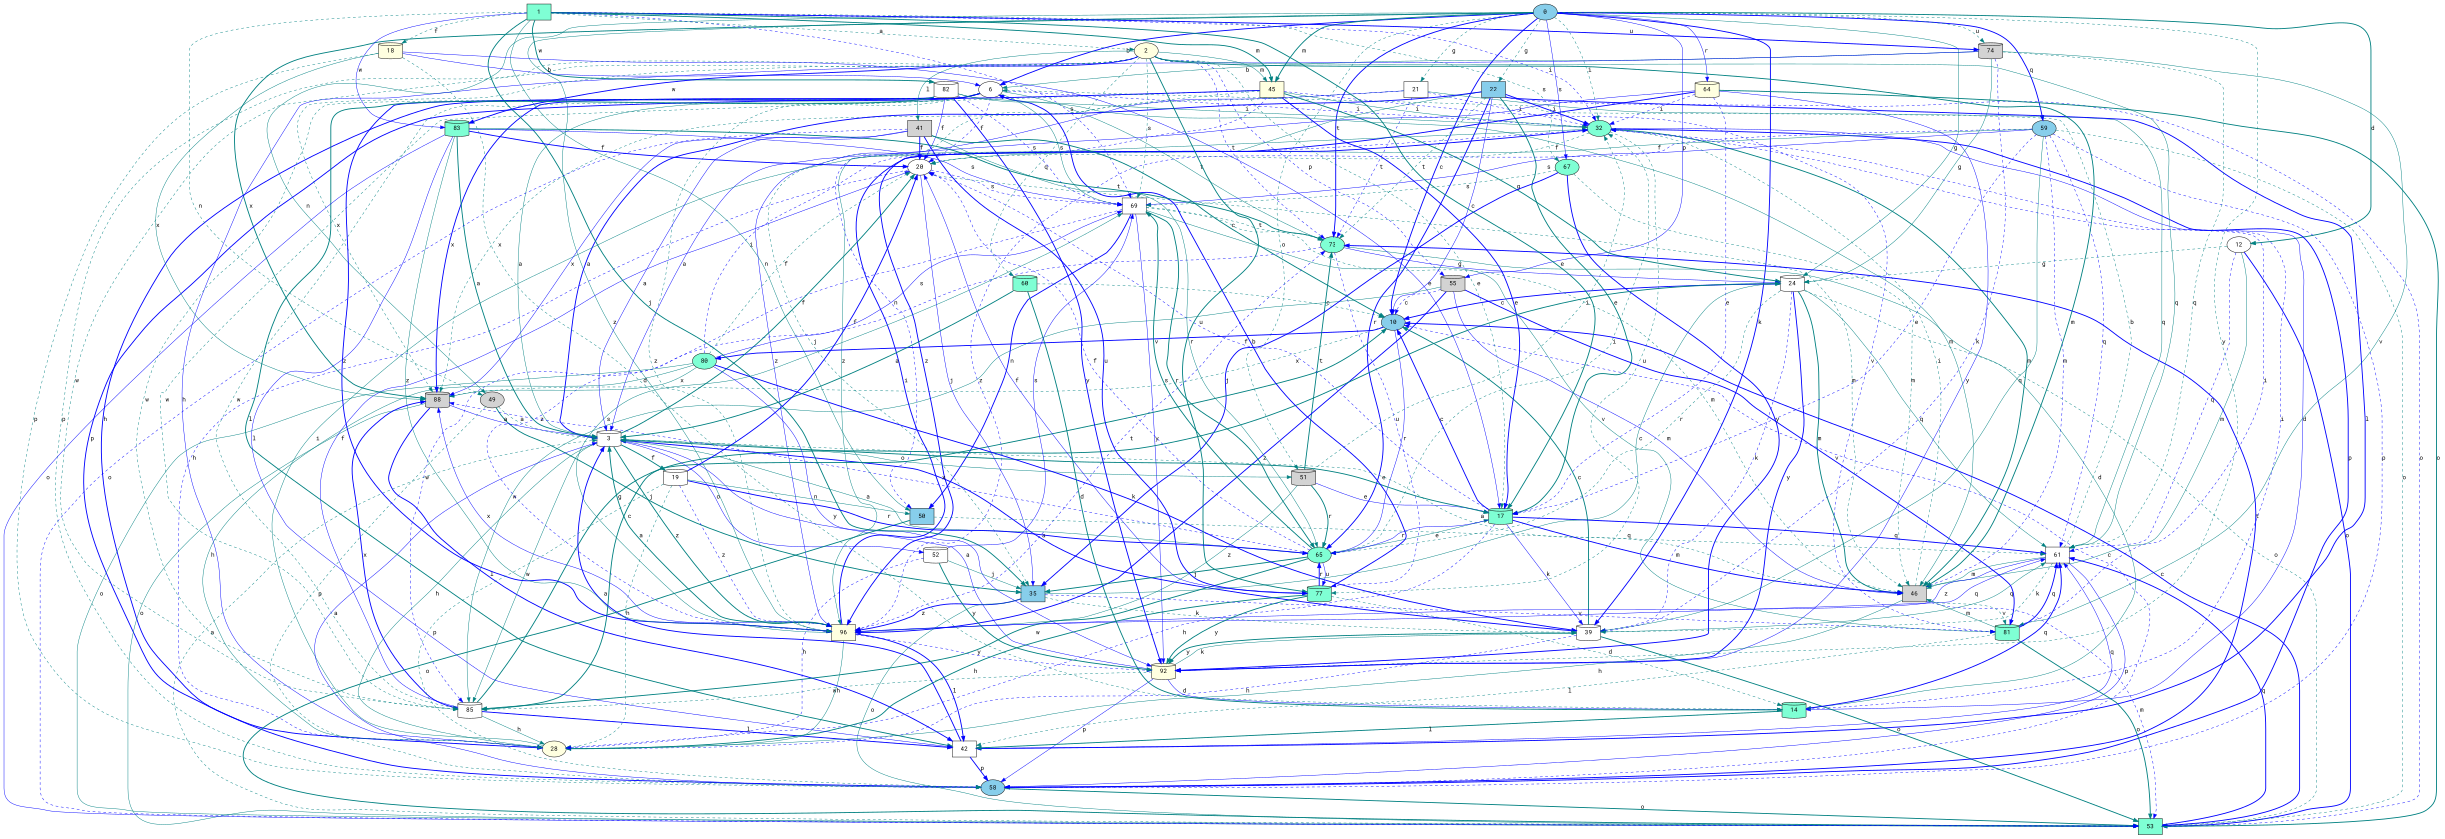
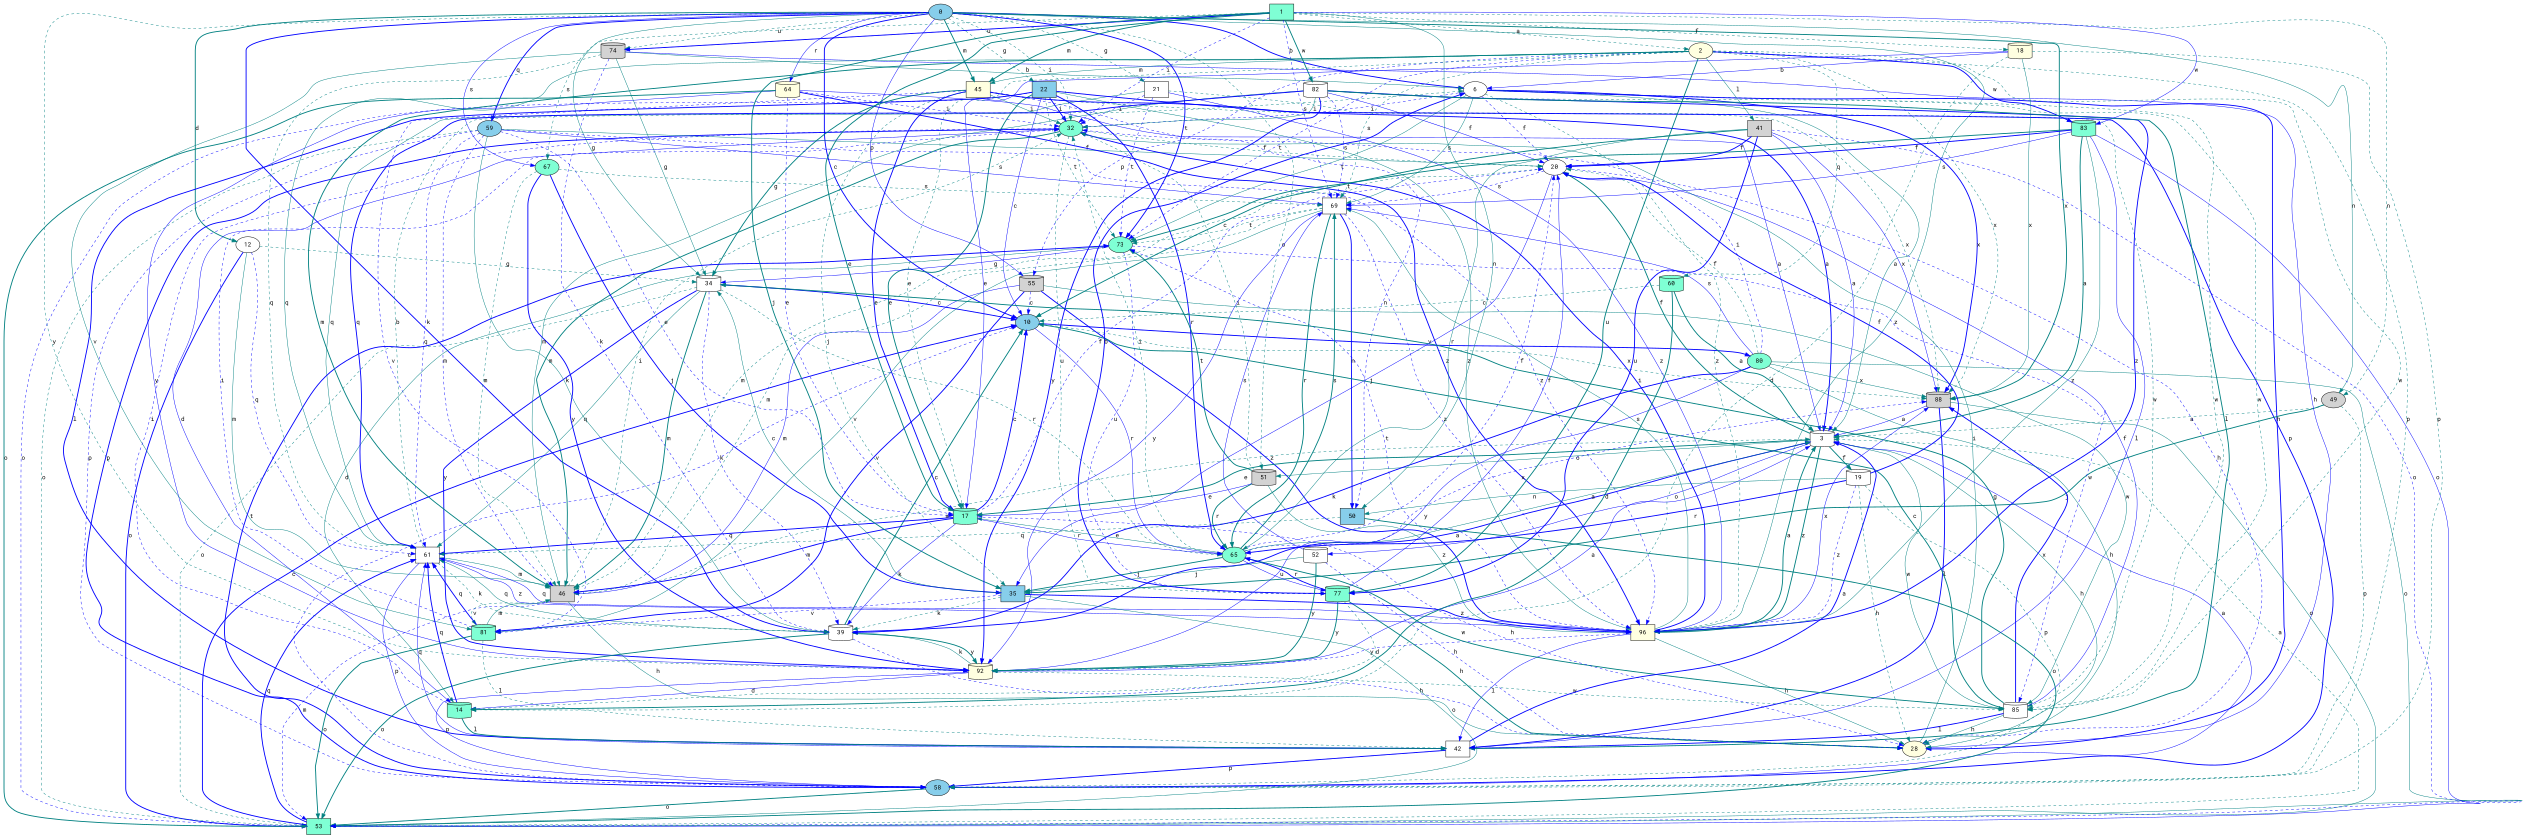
edge "82" -> "61": added, label "q"
node "24": label "24" -> "34"
edge "59" -> "39": label "q" -> "k"
edge "96" -> "42": style bold -> solid
